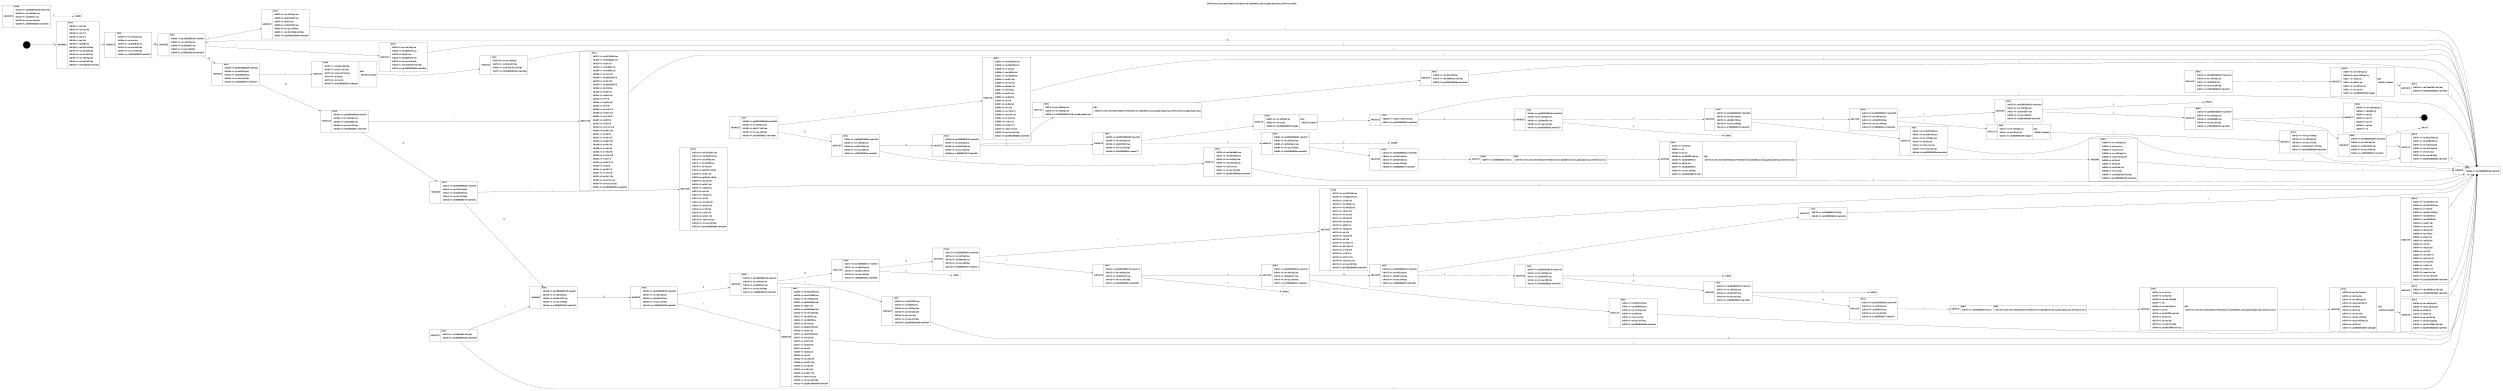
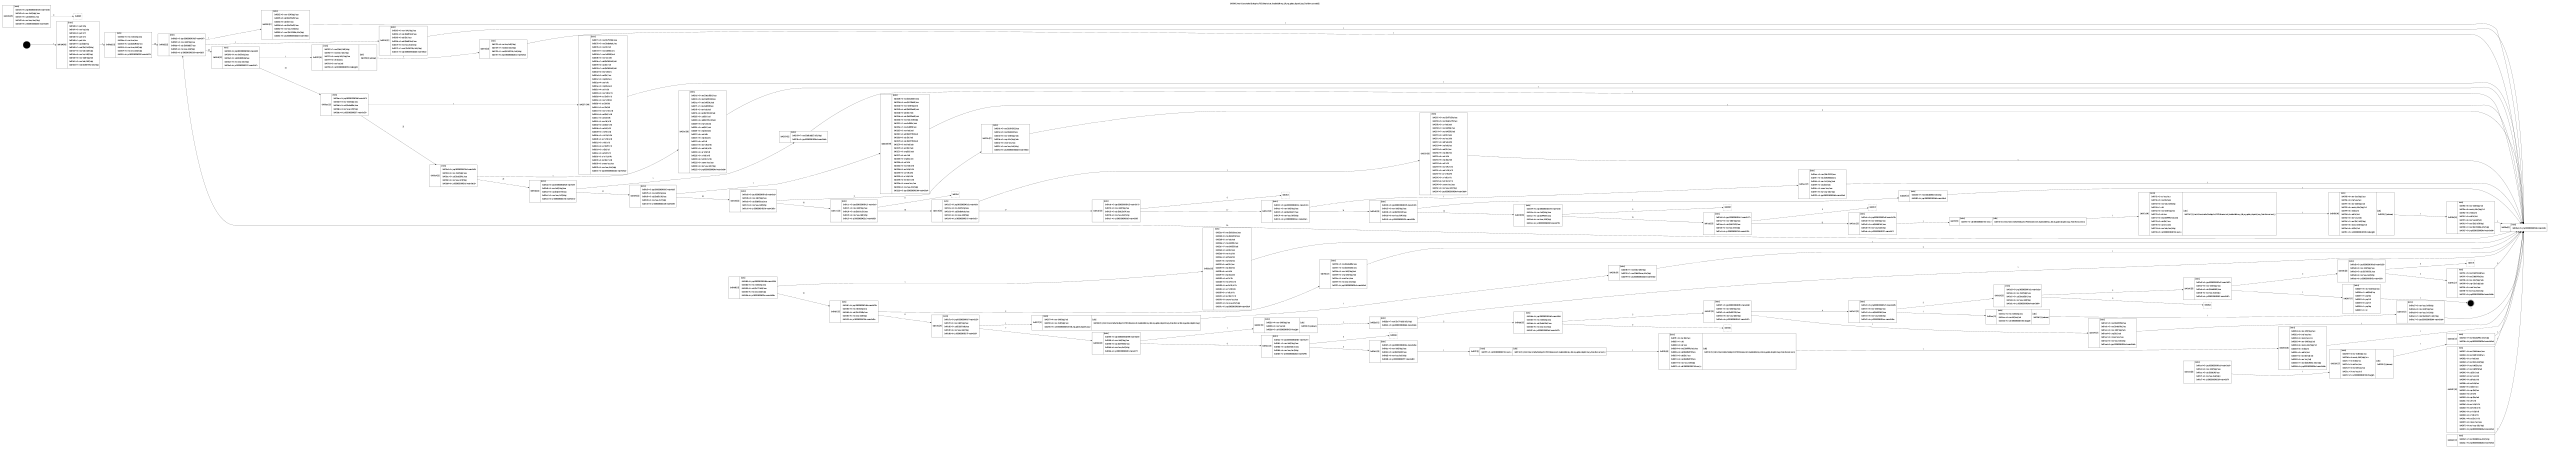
edge "0x401ed7 [21]" -> "0x401f3c [27]": now "0x401ed7 [21]" -> "0x4024e4 [5]"
edge "0x402154 [12]" -> "0x401bda [22]": reversed
